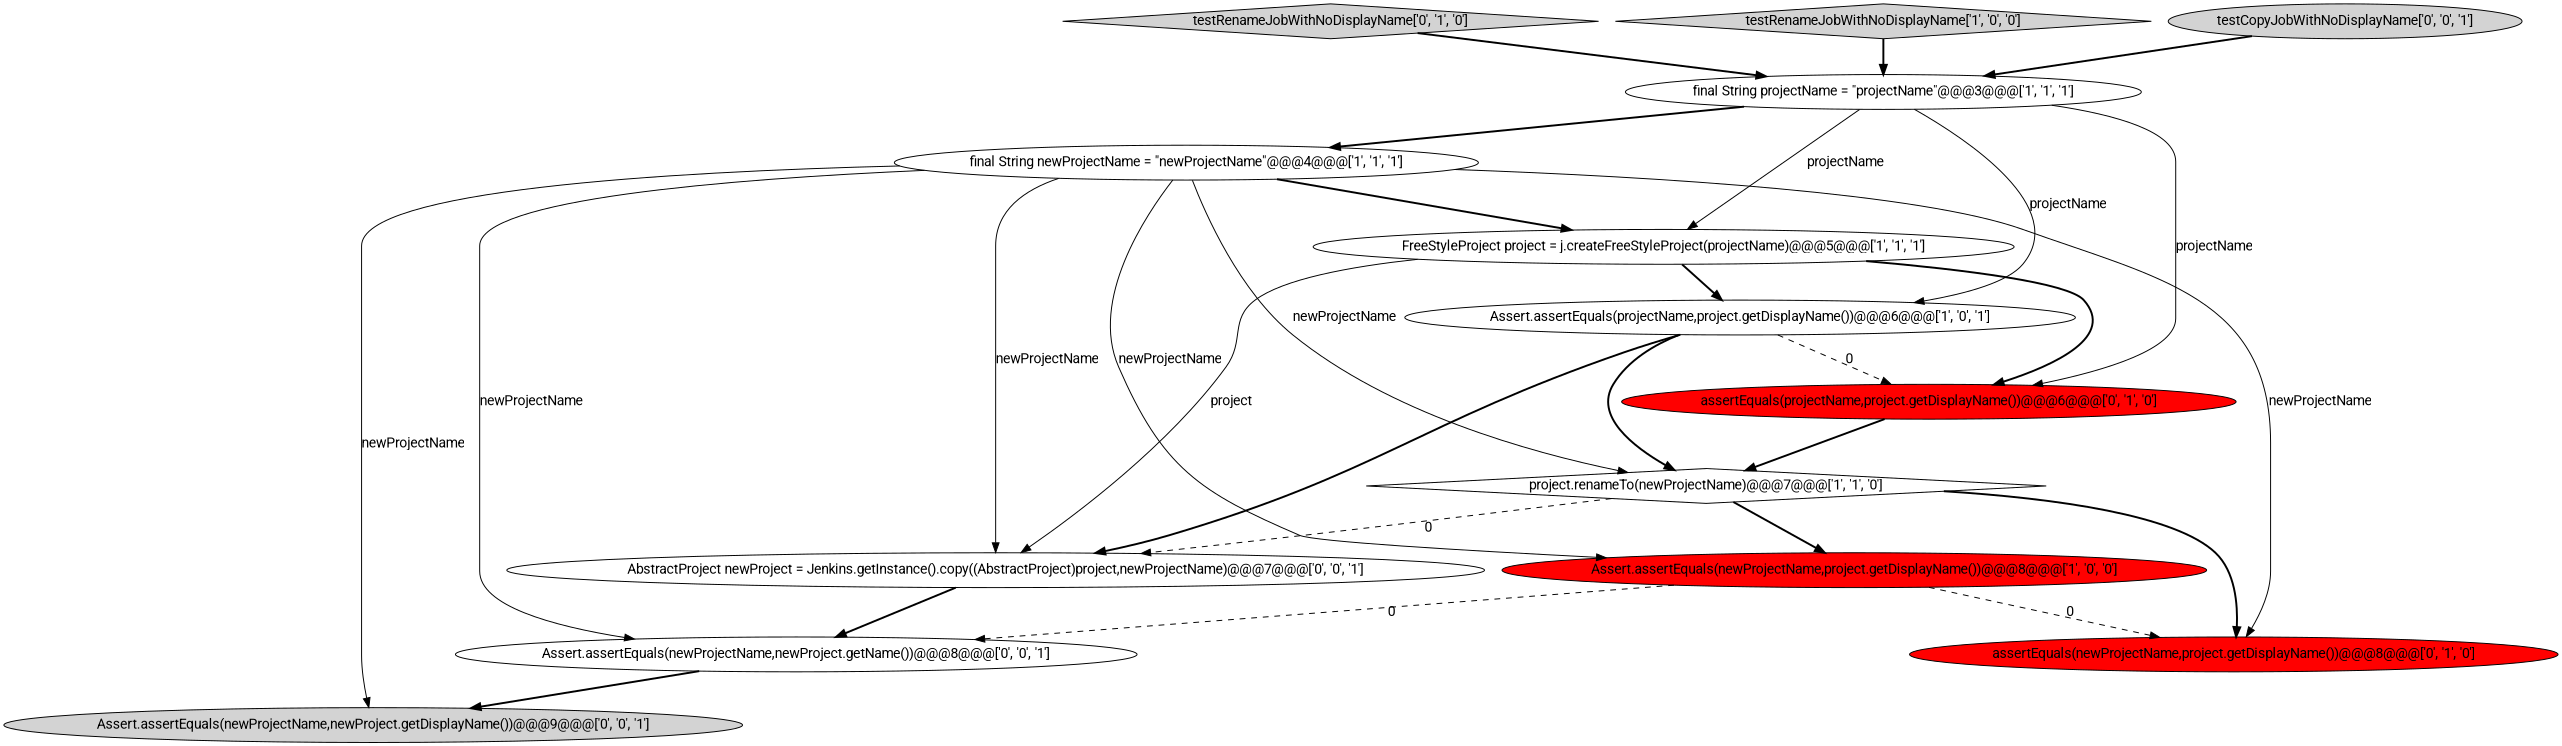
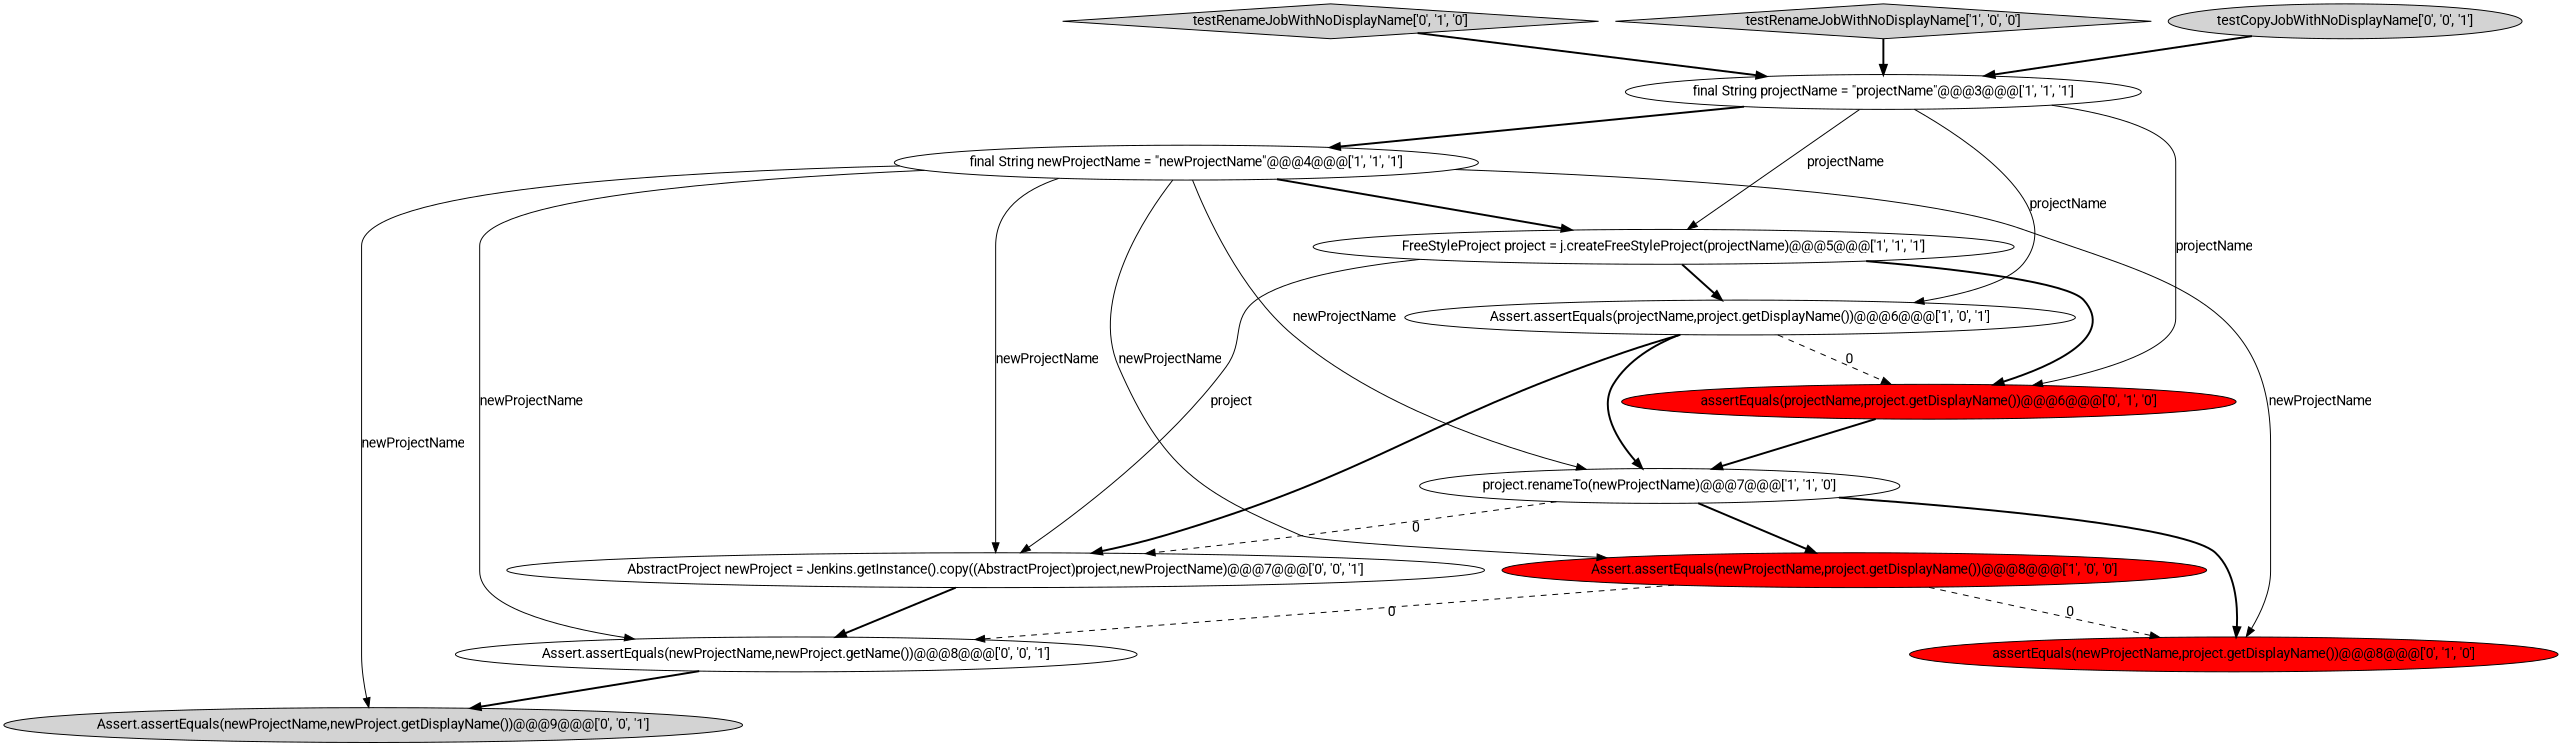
node "project.renameTo(newProjectName)@@@7@@@['1', '1', '0']": shape diamond -> ellipse
